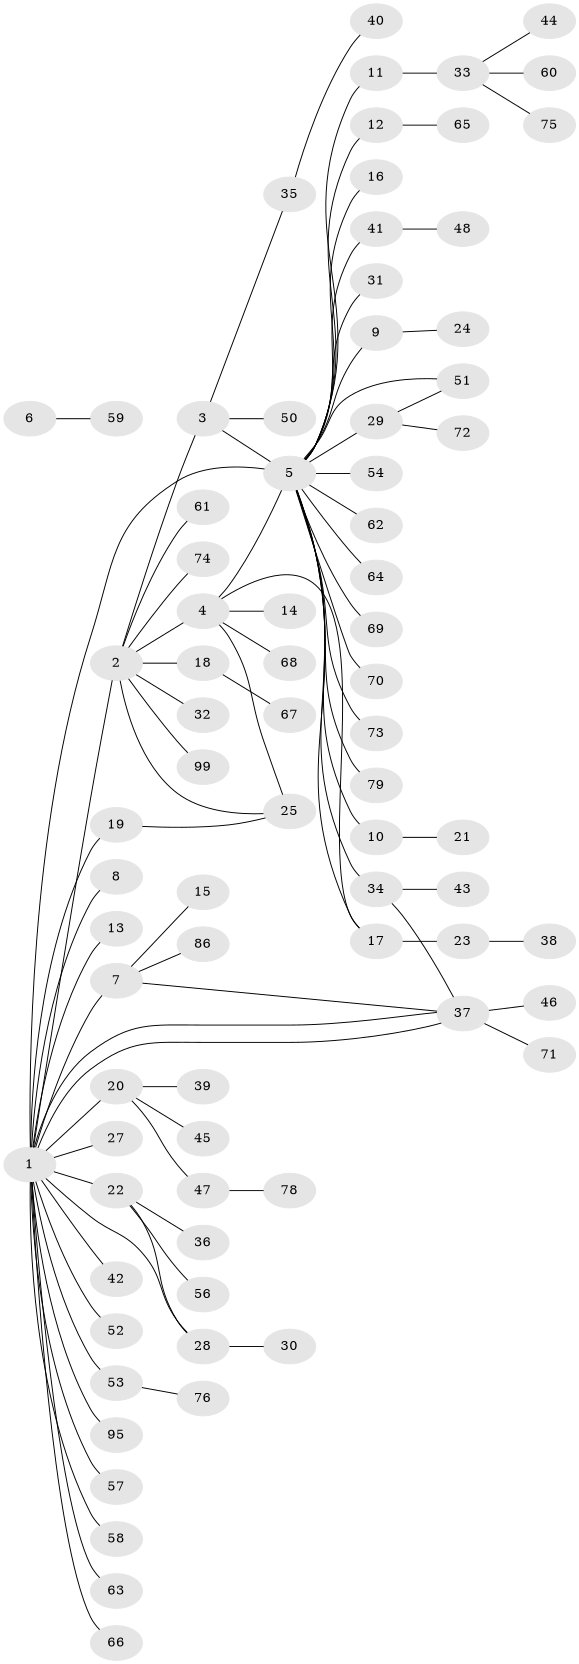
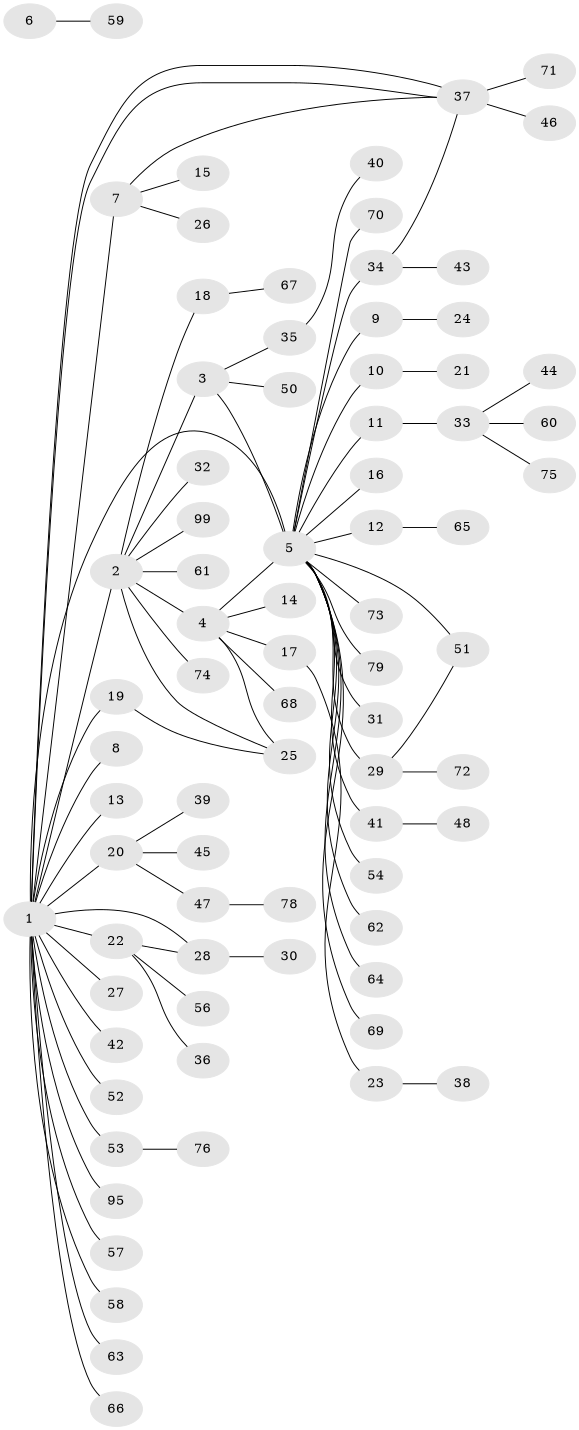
edge "5" -- "17": removed
node "86": label "86" -> "26"
